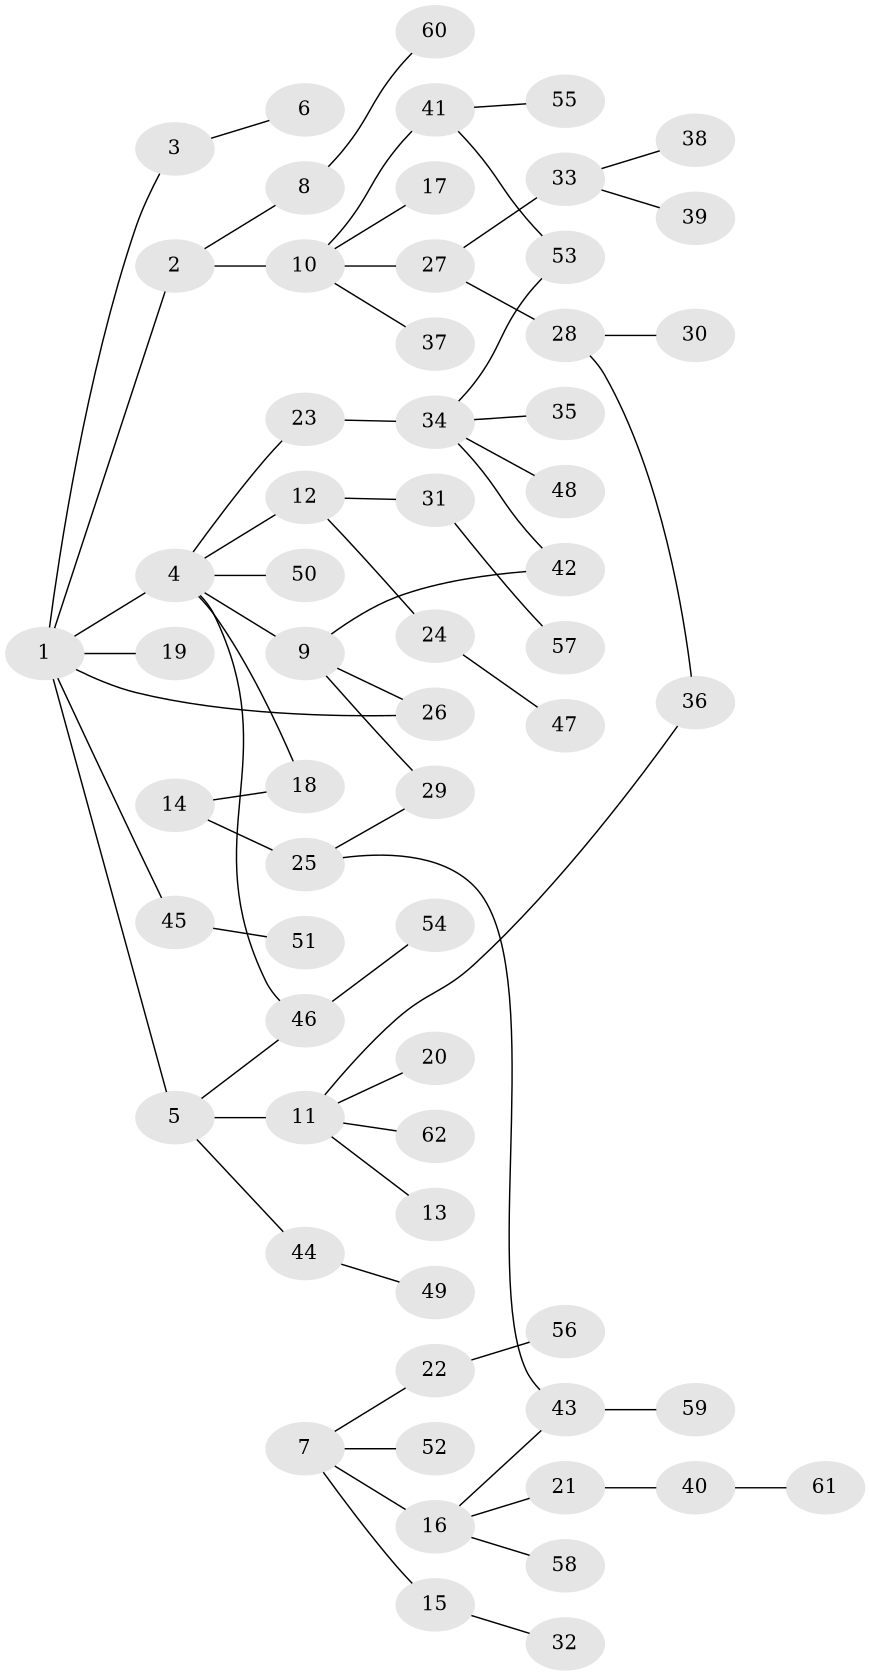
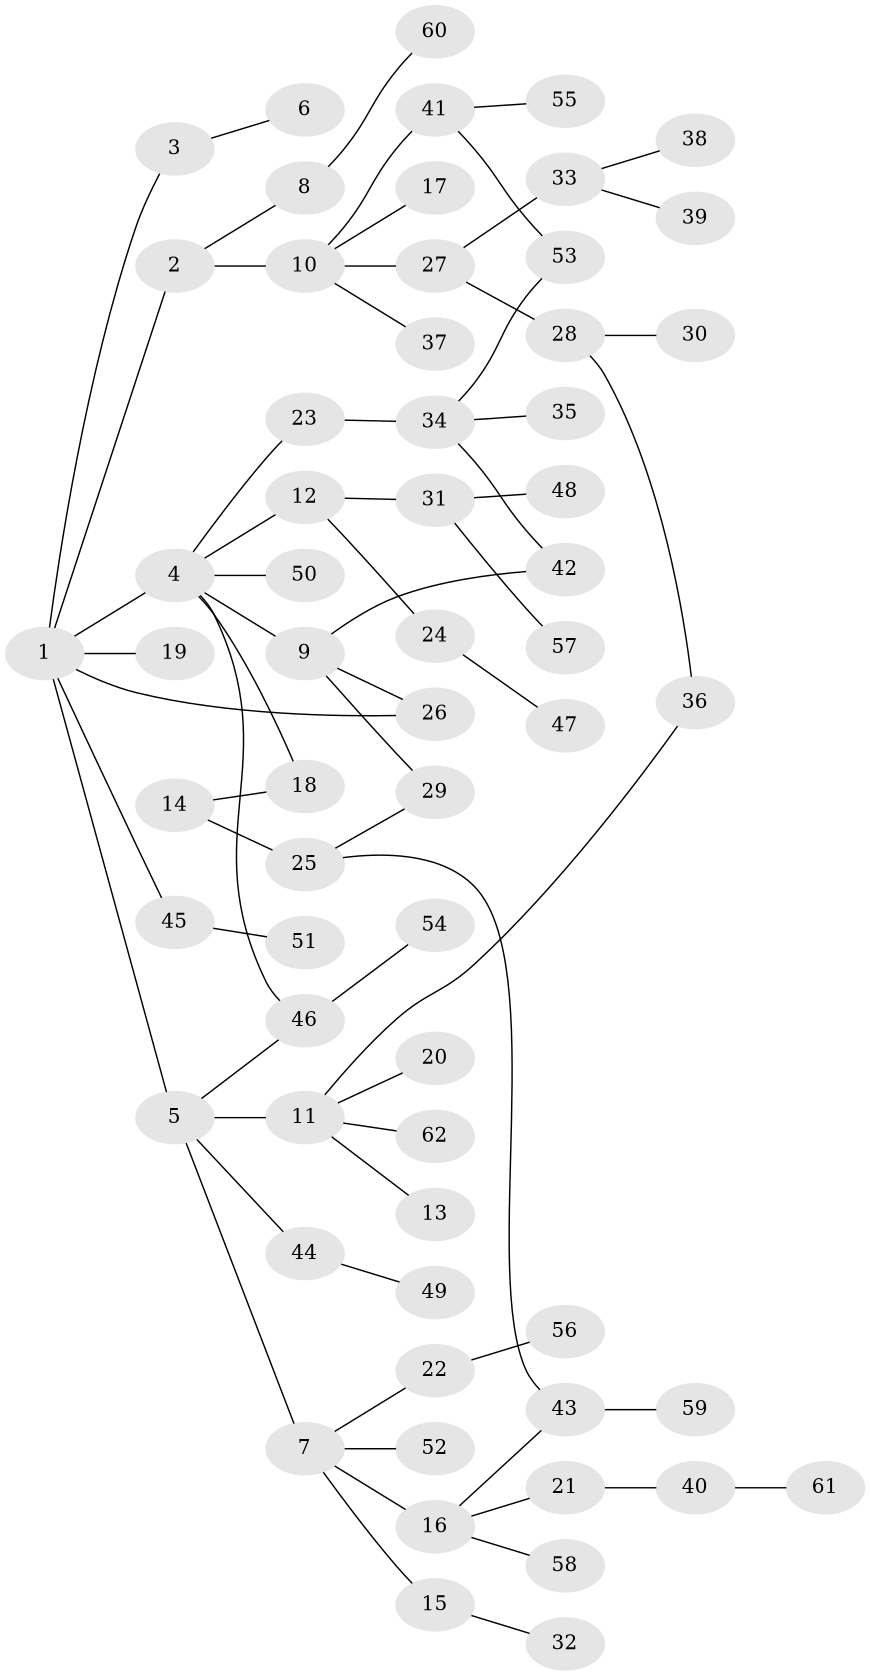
edge "34" -- "48": now "31" -- "48"
edge "5" -- "7": added
